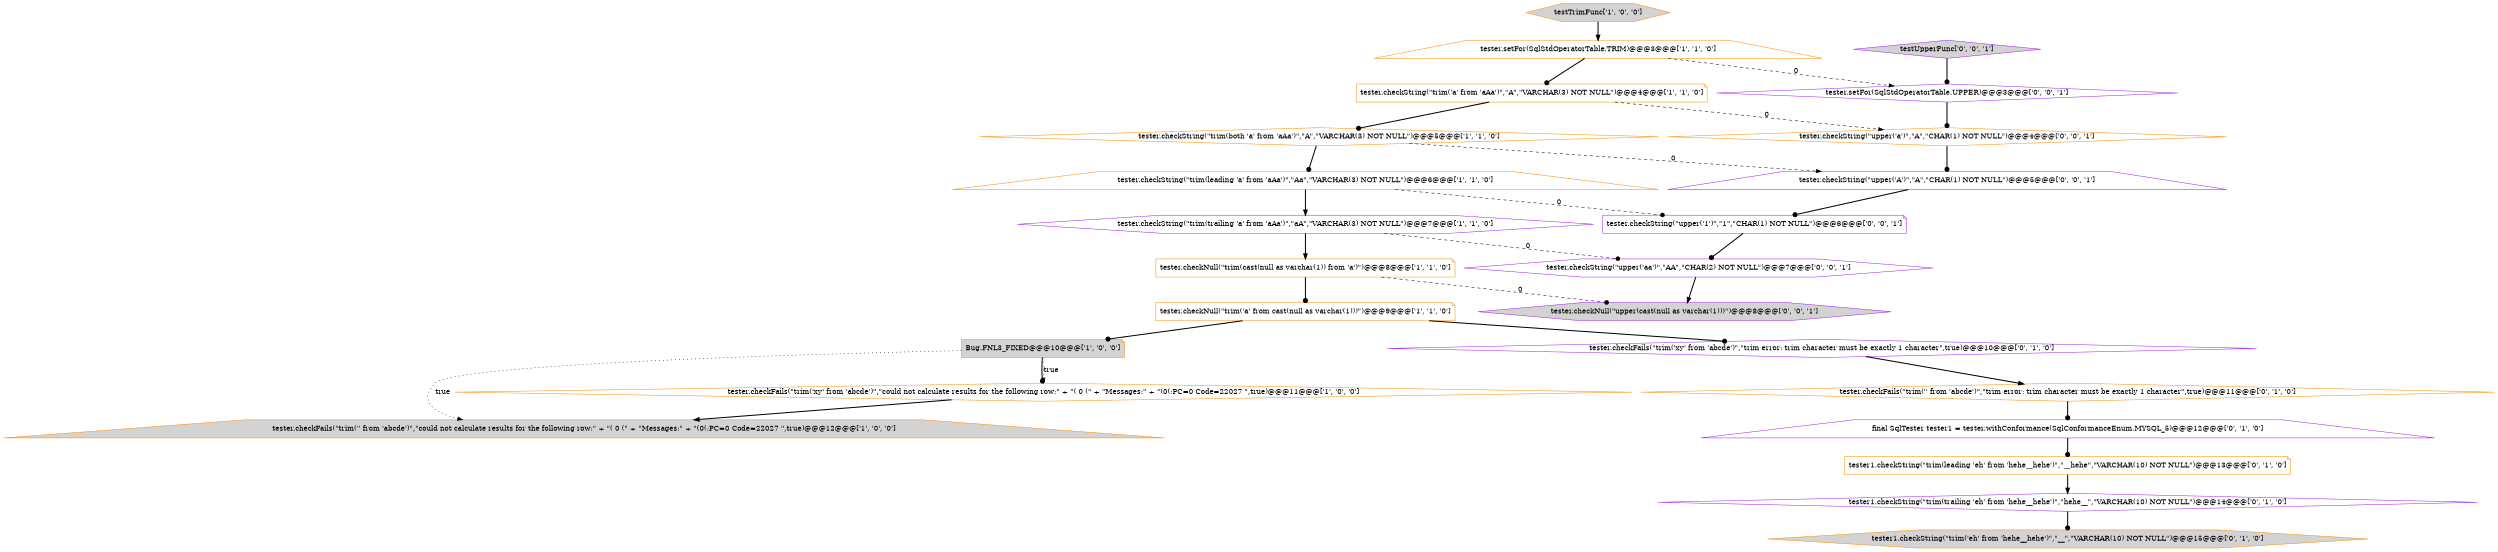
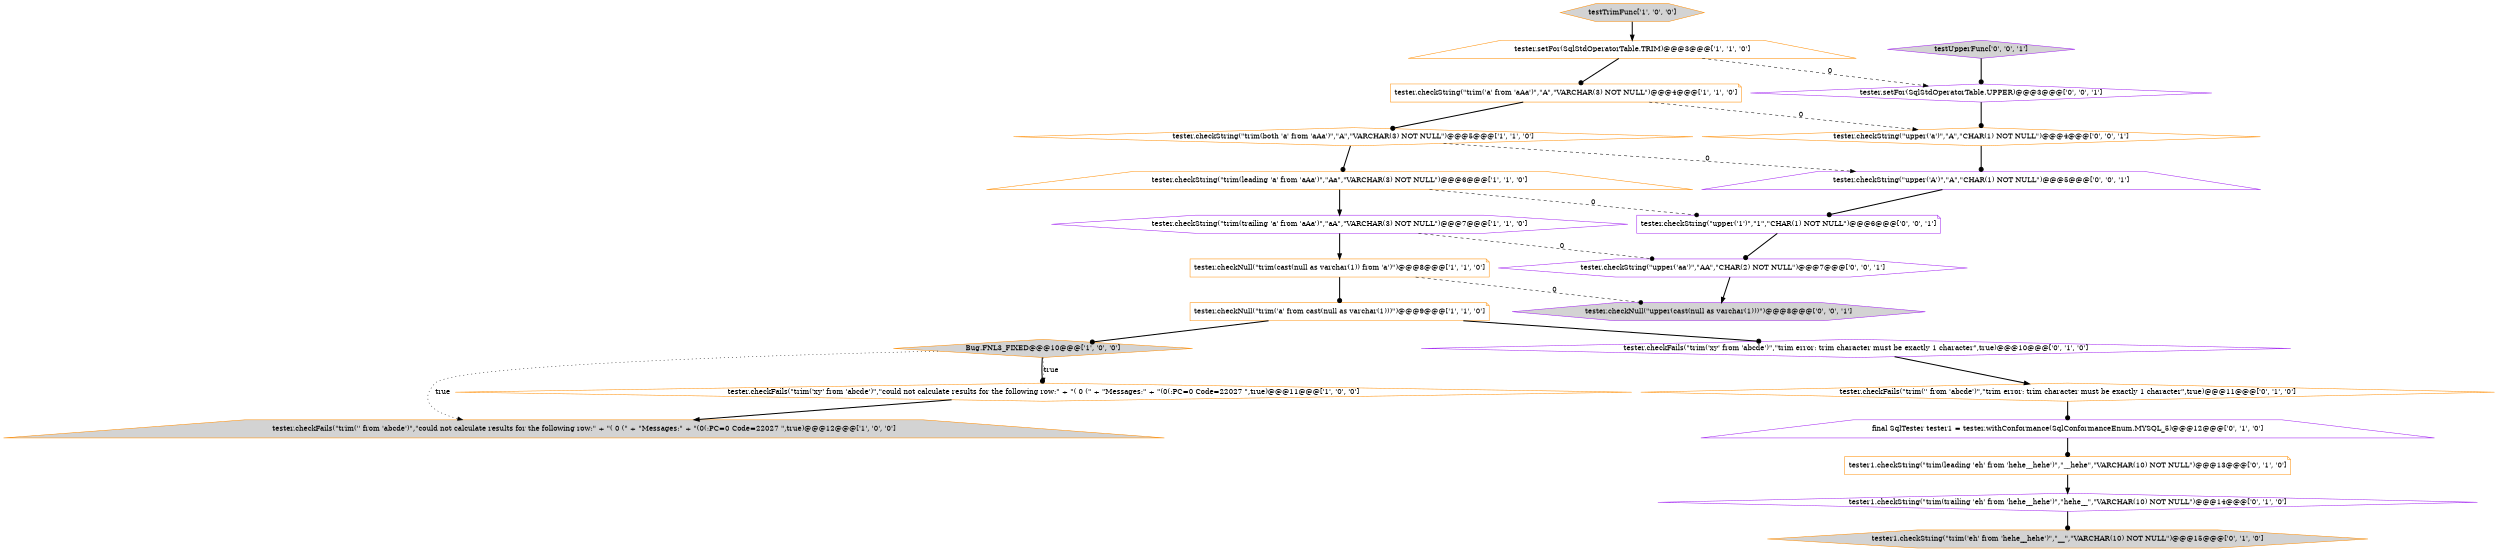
node "Bug.FNL3_FIXED@@@10@@@['1', '0', '0']": shape note -> diamond
